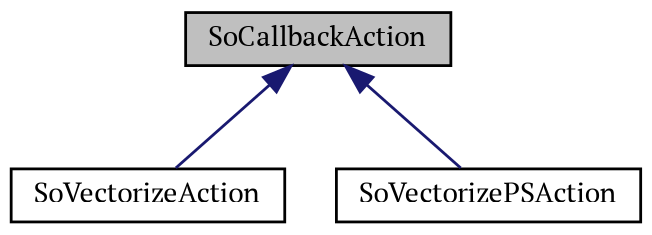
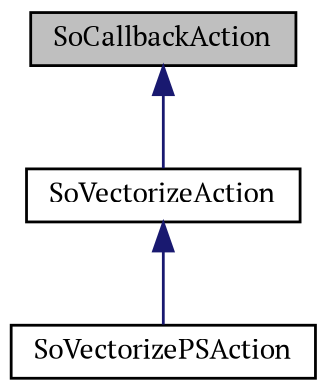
edge "SoVectorizePSAction" -> "SoCallbackAction": now "SoVectorizePSAction" -> "SoVectorizeAction"
